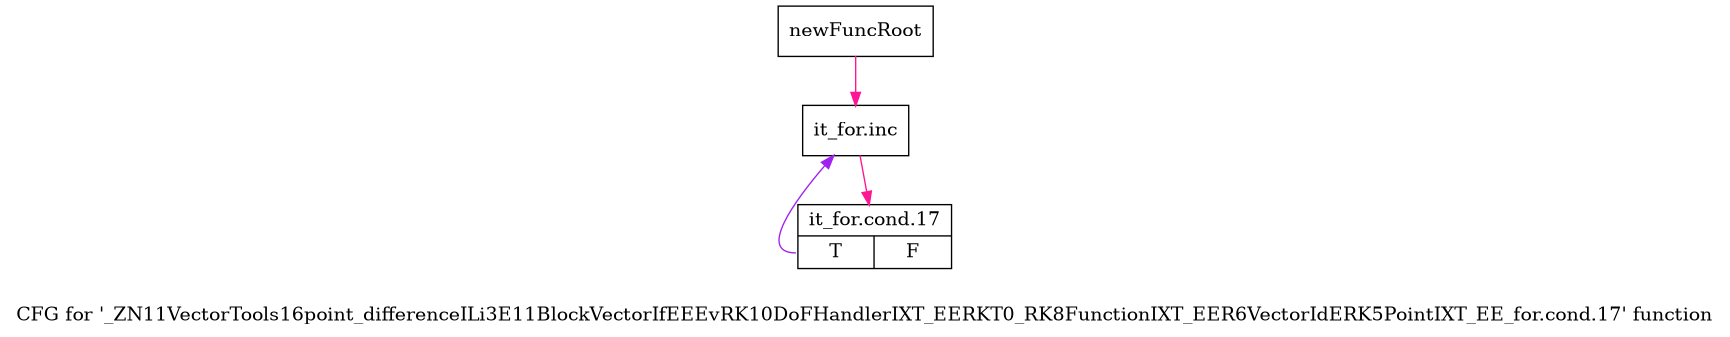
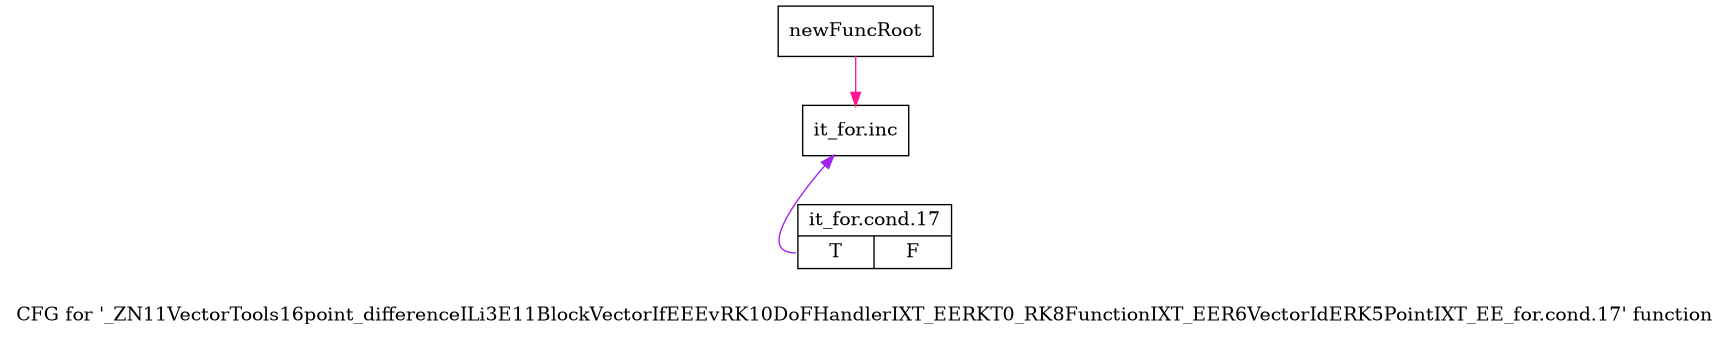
edge "it_for.inc" -> "it_for.cond.17": removed
